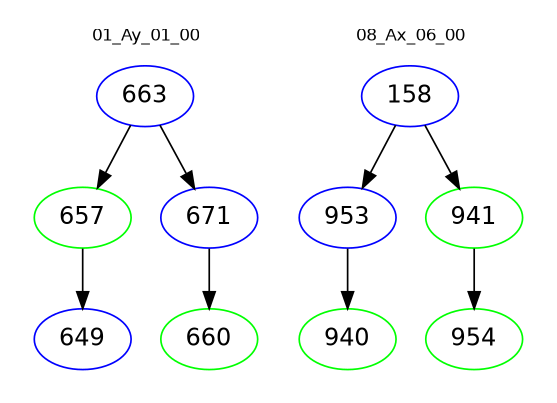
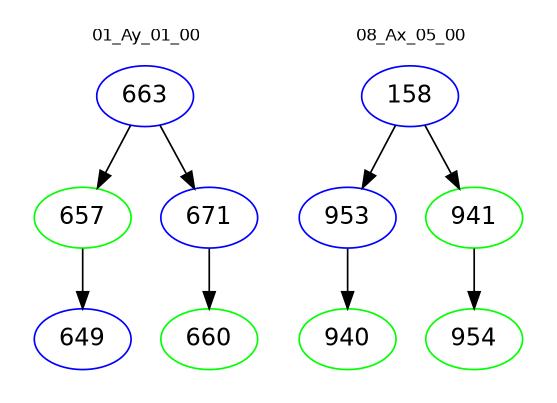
cluster "08_Ax_06_00": label "08_Ax_06_00" -> "08_Ax_05_00"
